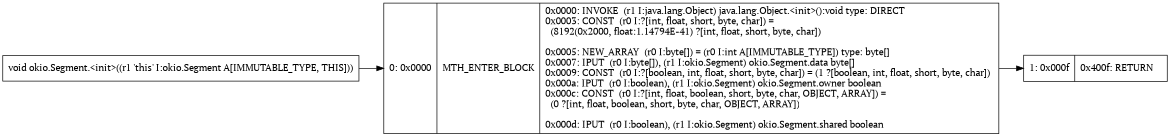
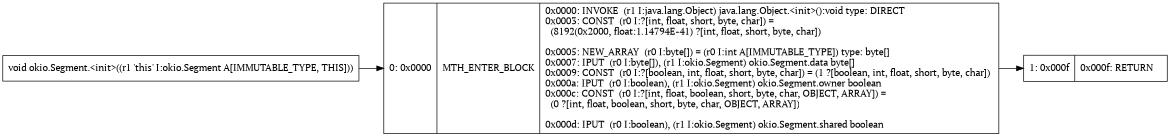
node "1: 0x000f": text "0x400f: RETURN" -> "0x000f: RETURN"
